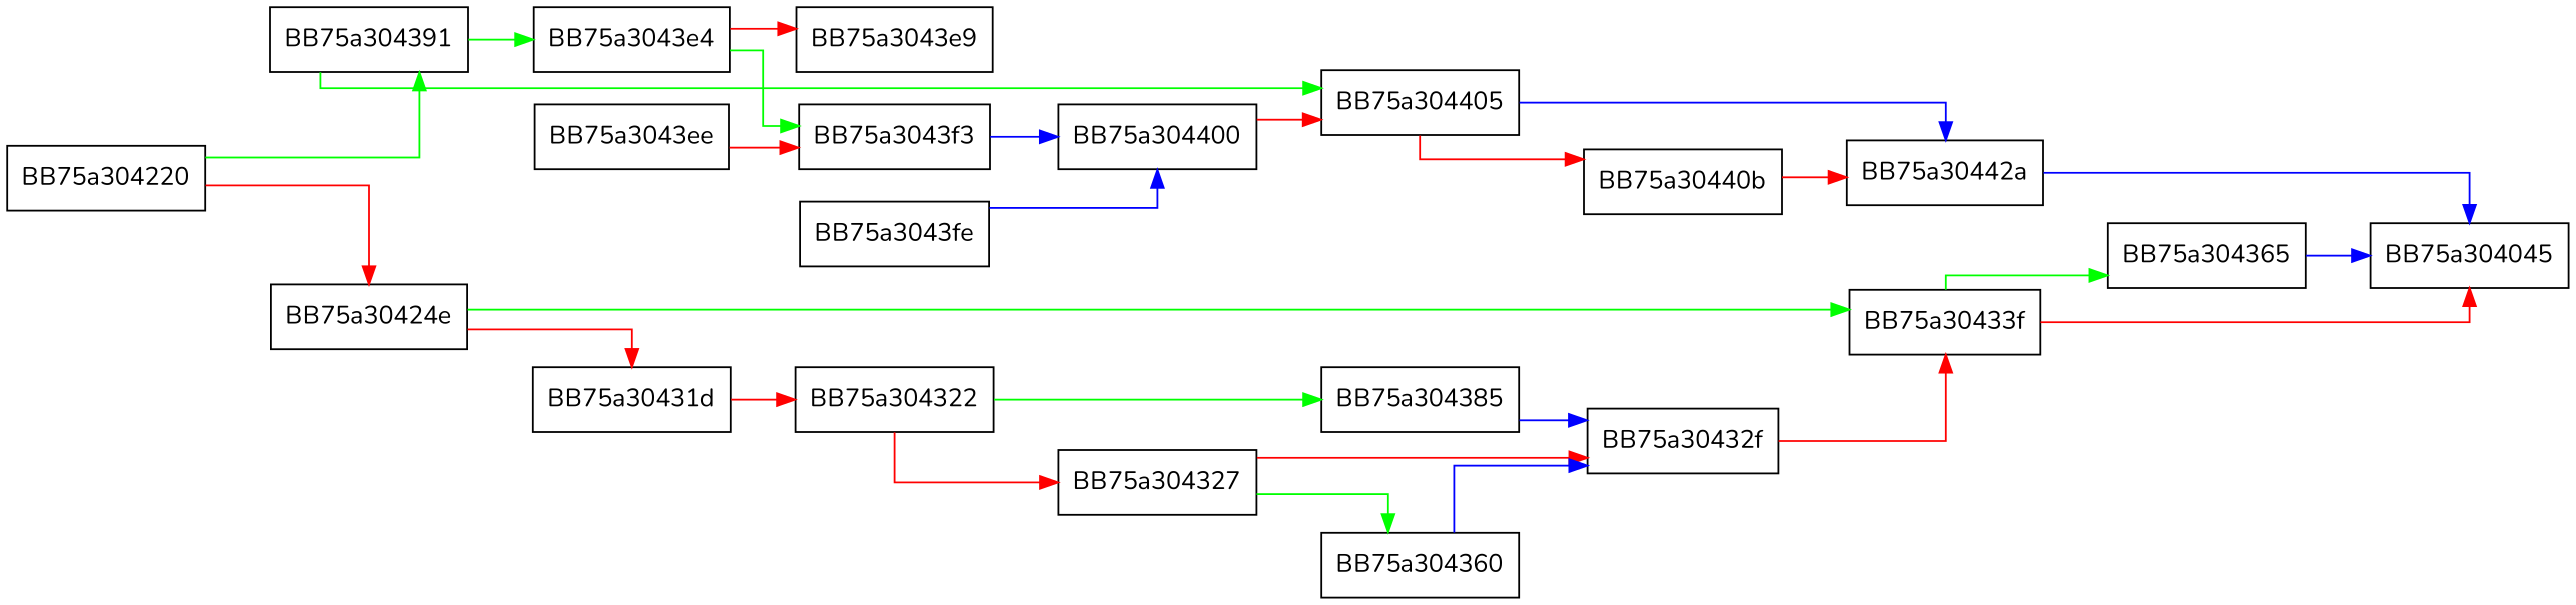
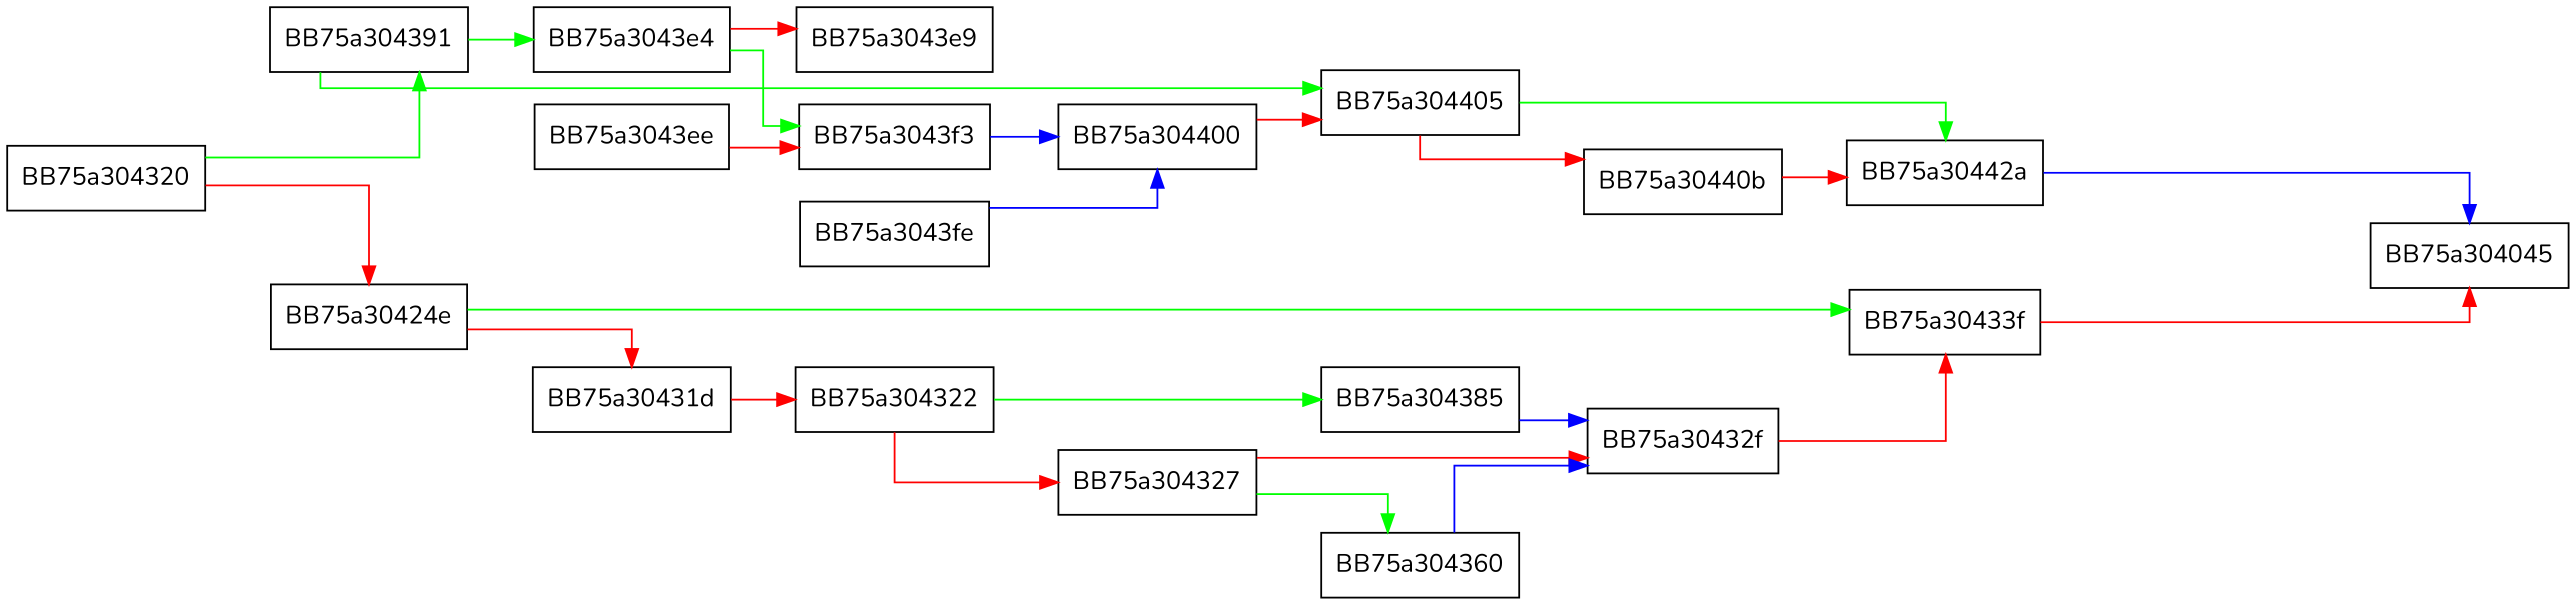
edge "BB75a304405" -> "BB75a30442a": color blue -> green
node "BB75a304220": label "BB75a304220" -> "BB75a304320"
node "BB75a304365": removed
